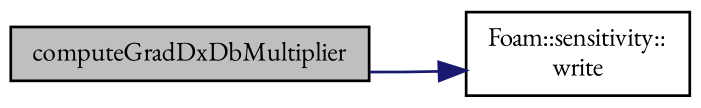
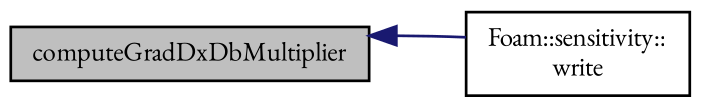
edge "computeGradDxDbMultiplier" -> "Foam::sensitivity:: write": reversed
